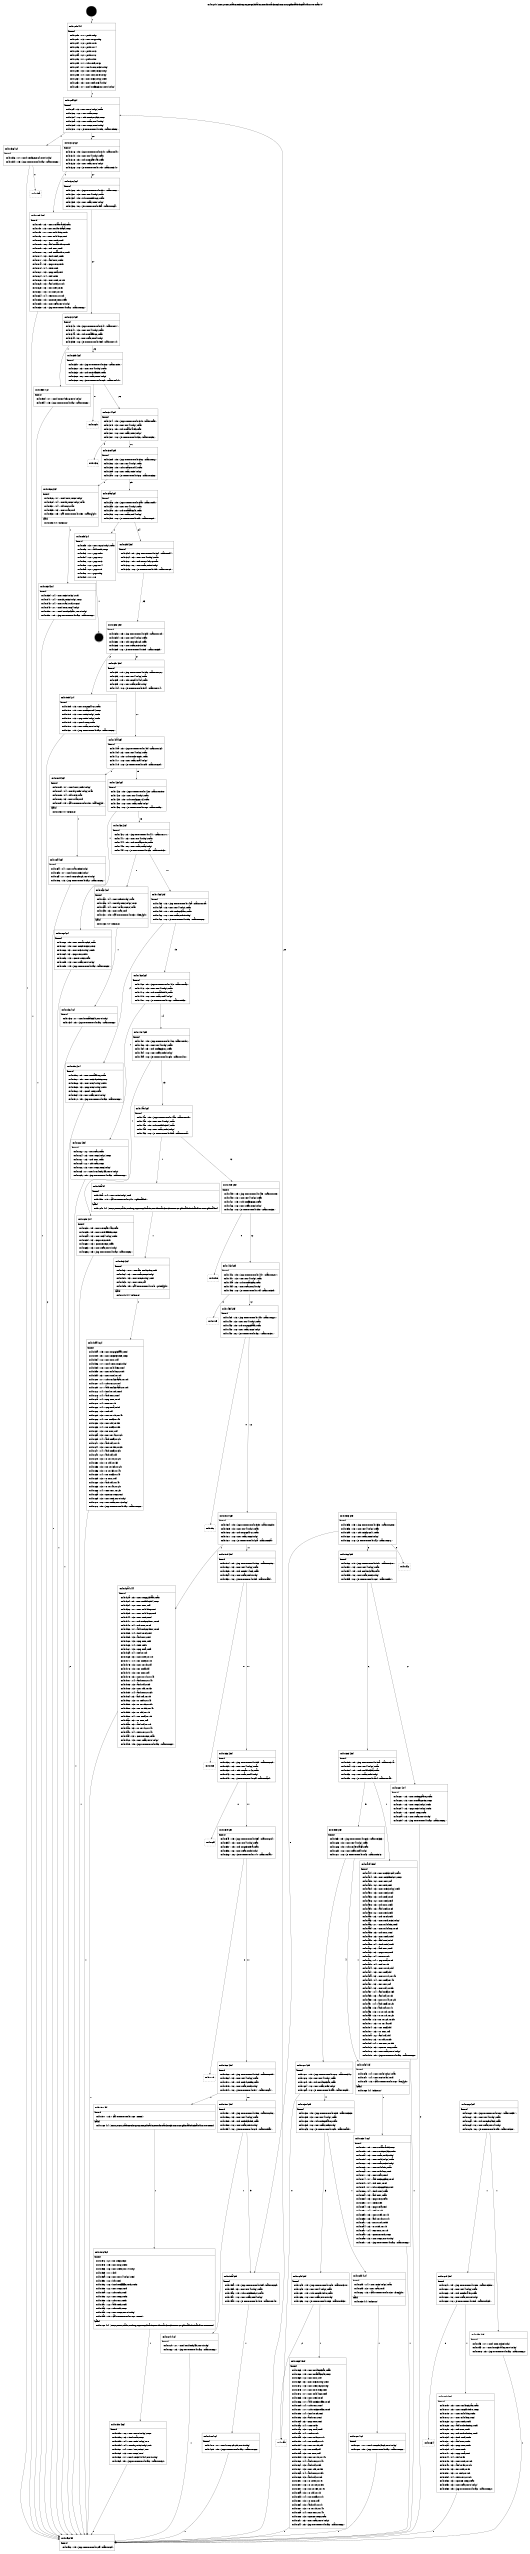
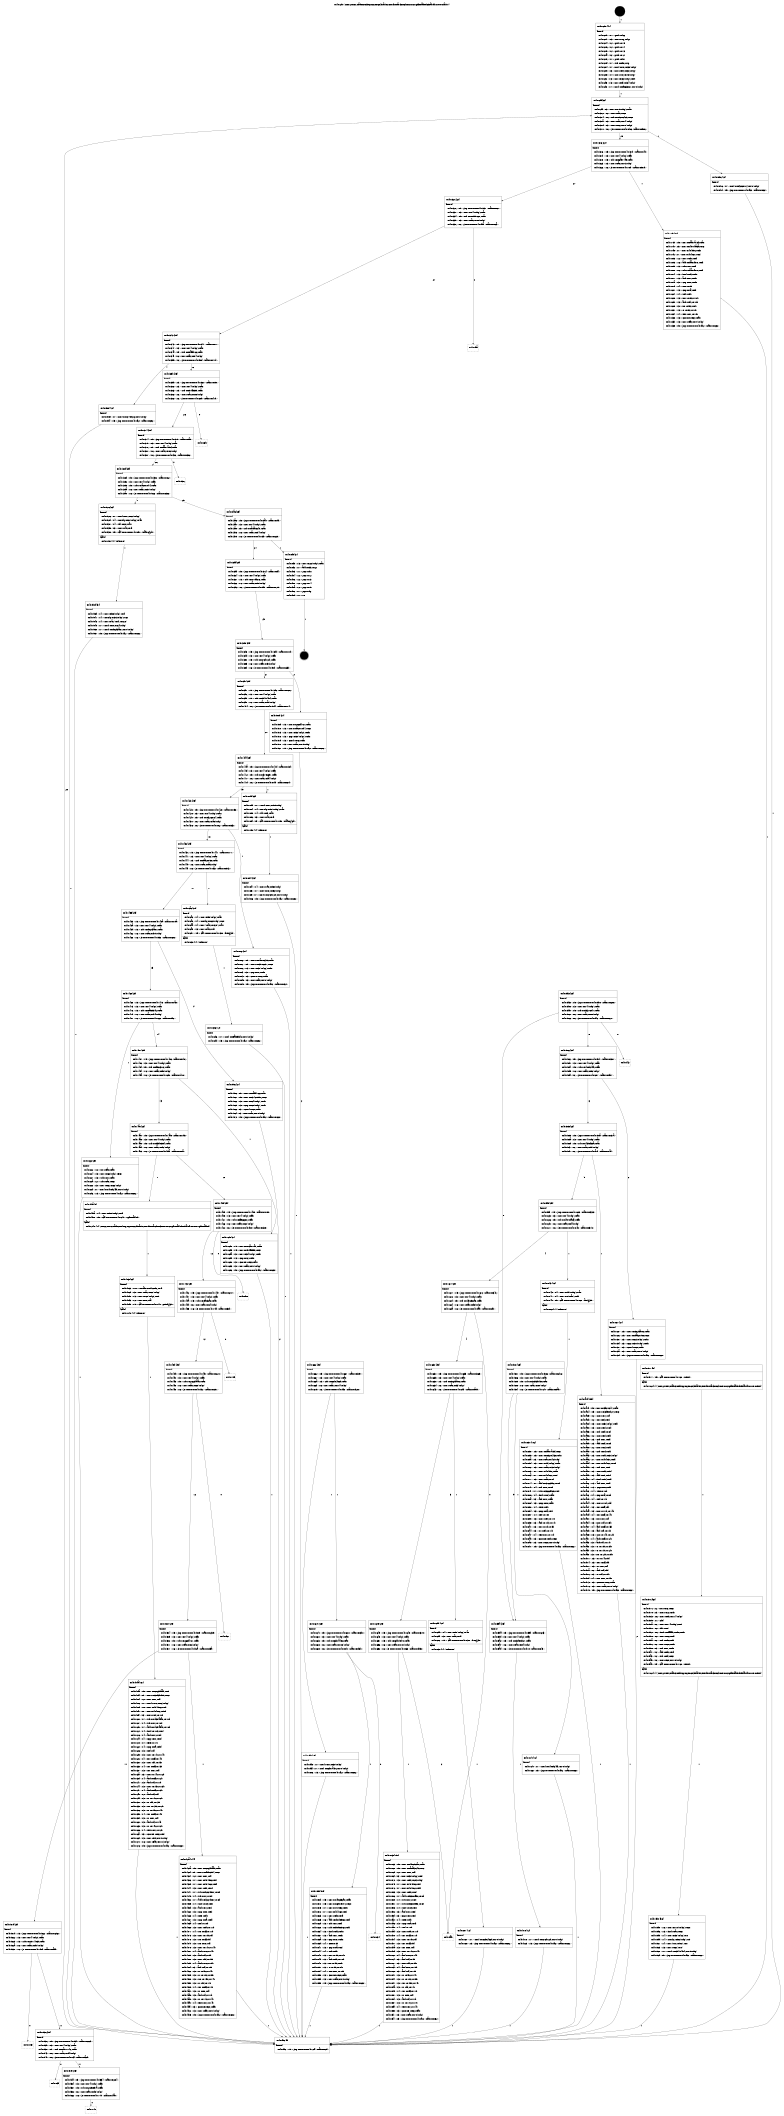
edge "0x4018b6 [12]" -> "0x401f9a": now "0x40132c [22]" -> "0x401f9a"
node "0x401568 [25]": removed
